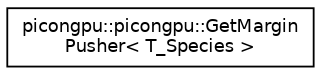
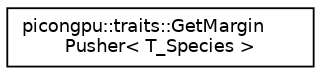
node "picongpu::picongpu::GetMargin Pusher< T_Species >": label "picongpu::picongpu::GetMargin Pusher< T_Species >" -> "picongpu::traits::GetMargin Pusher< T_Species >"
